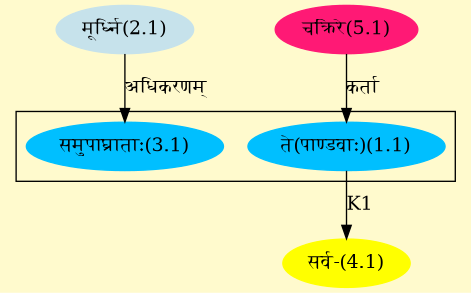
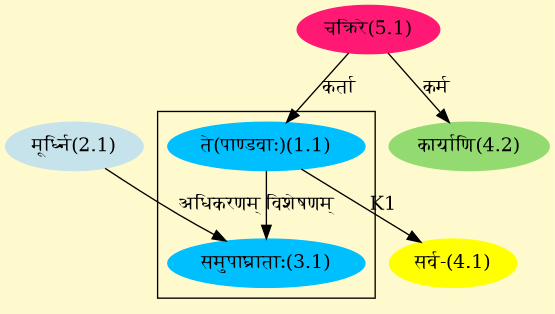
node "कार्याणि(4.2)": added
edge "ते(पाण्डवाः)(1.1)" -> "समुपाघ्राताः(3.1)": added, label "विशेषणम्"
